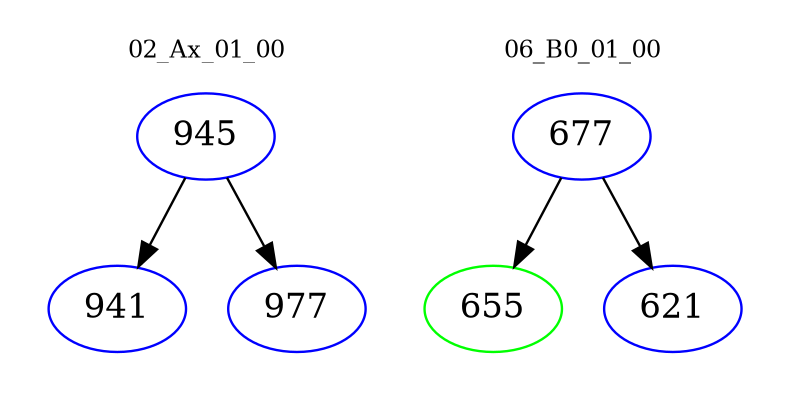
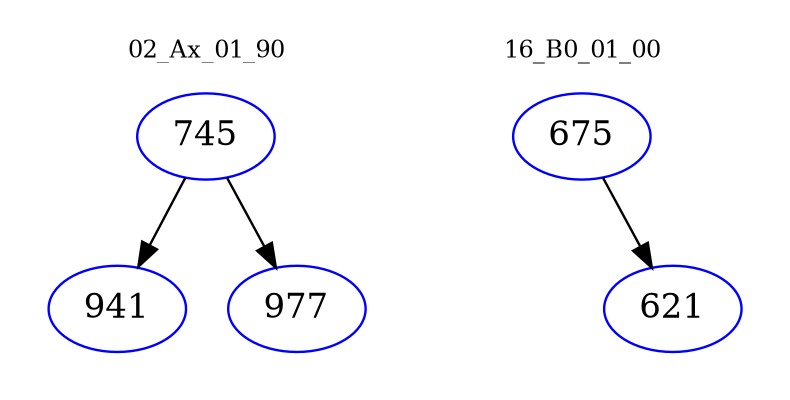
cluster "02_Ax_01_00": label "02_Ax_01_00" -> "02_Ax_01_90"
cluster "06_B0_01_00": label "06_B0_01_00" -> "16_B0_01_00"
node "945": label "945" -> "745"
node "677": label "677" -> "675"
node "655": removed
